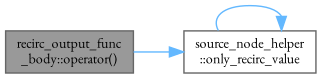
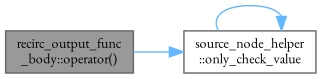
node "source_node_helper ::only_recirc_value": label "source_node_helper ::only_recirc_value" -> "source_node_helper ::only_check_value"
